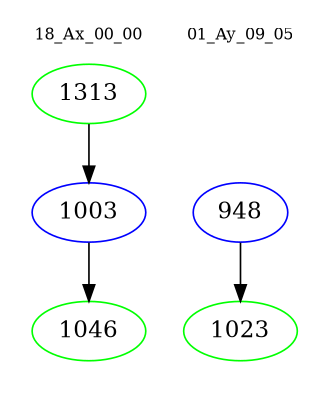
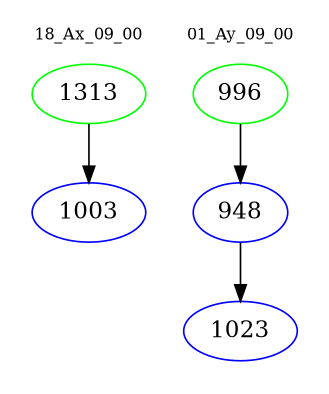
cluster "18_Ax_00_00": label "18_Ax_00_00" -> "18_Ax_09_00"
cluster "01_Ay_09_05": label "01_Ay_09_05" -> "01_Ay_09_00"
node "996": added
node "1046": removed
node "1023": color green -> blue
